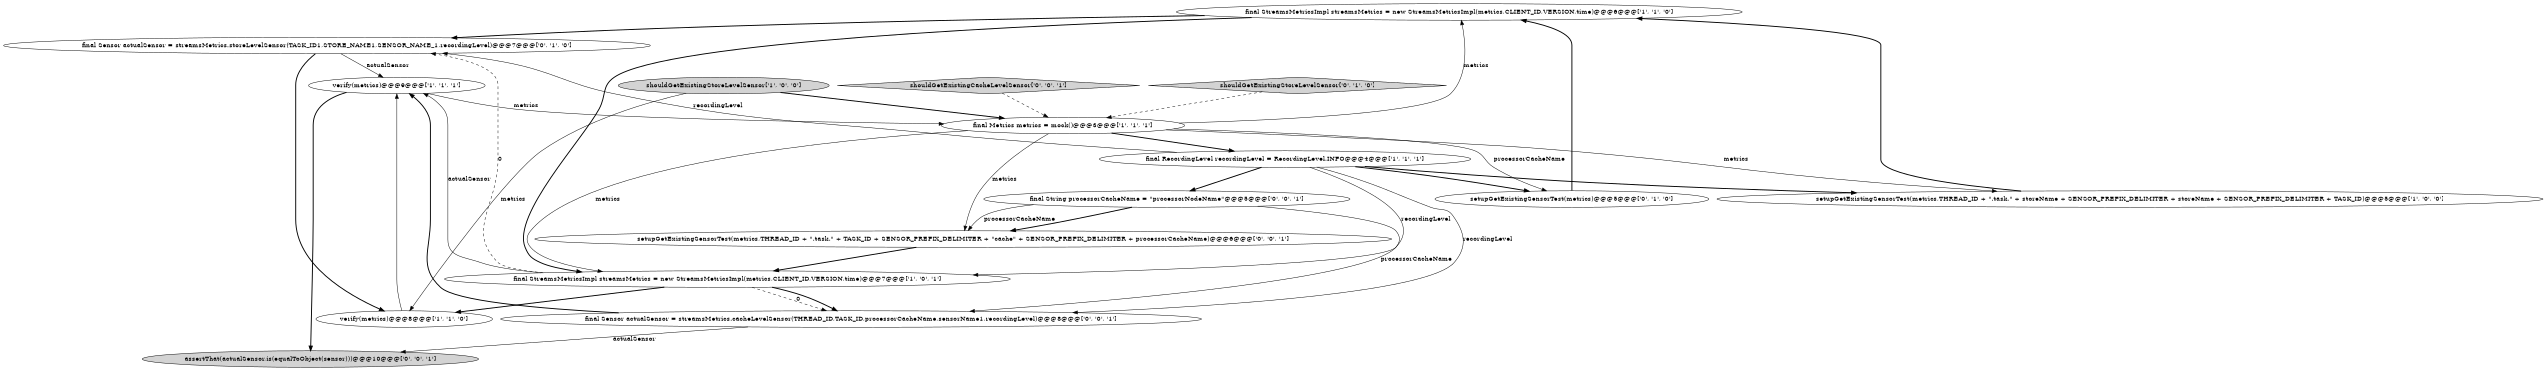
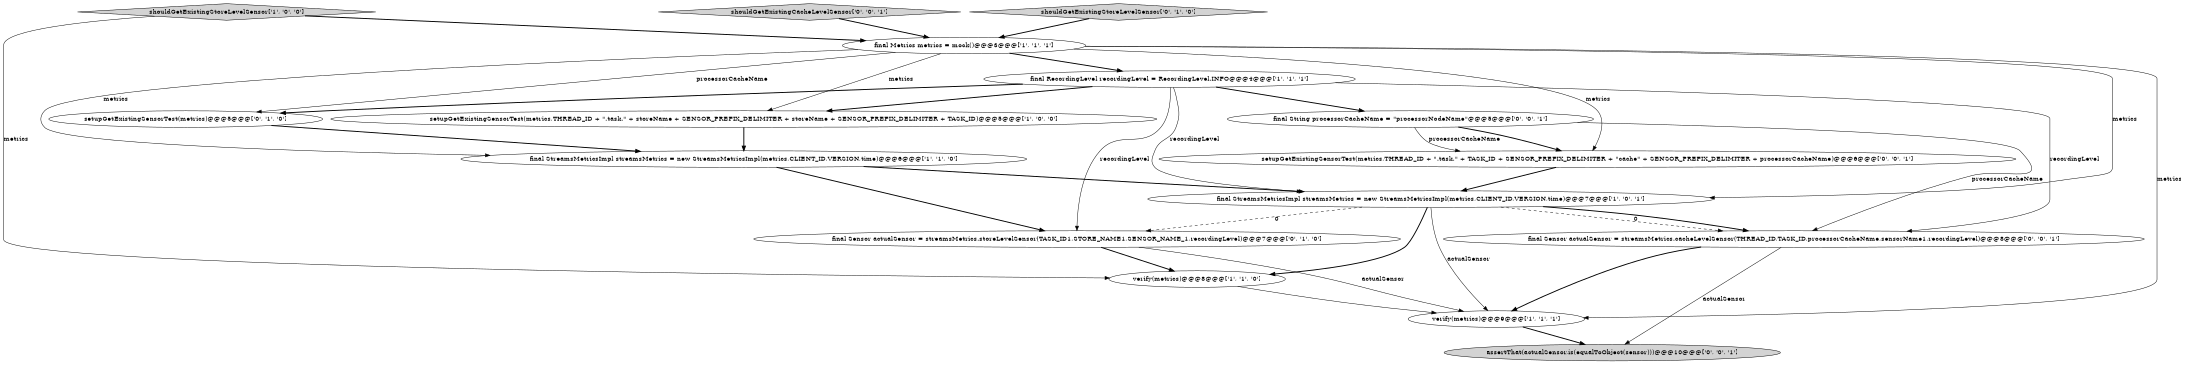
node "shouldGetExistingStoreLevelSensor['1', '0', '0']": shape ellipse -> diamond
edge "shouldGetExistingCacheLevelSensor['0', '0', '1']" -> "final Metrics metrics = mock()@@@3@@@['1', '1', '1']": style dashed -> bold
edge "shouldGetExistingStoreLevelSensor['0', '1', '0']" -> "final Metrics metrics = mock()@@@3@@@['1', '1', '1']": style dashed -> bold
edge "verify(metrics)@@@9@@@['1', '1', '1']" -> "final Metrics metrics = mock()@@@3@@@['1', '1', '1']": reversed
